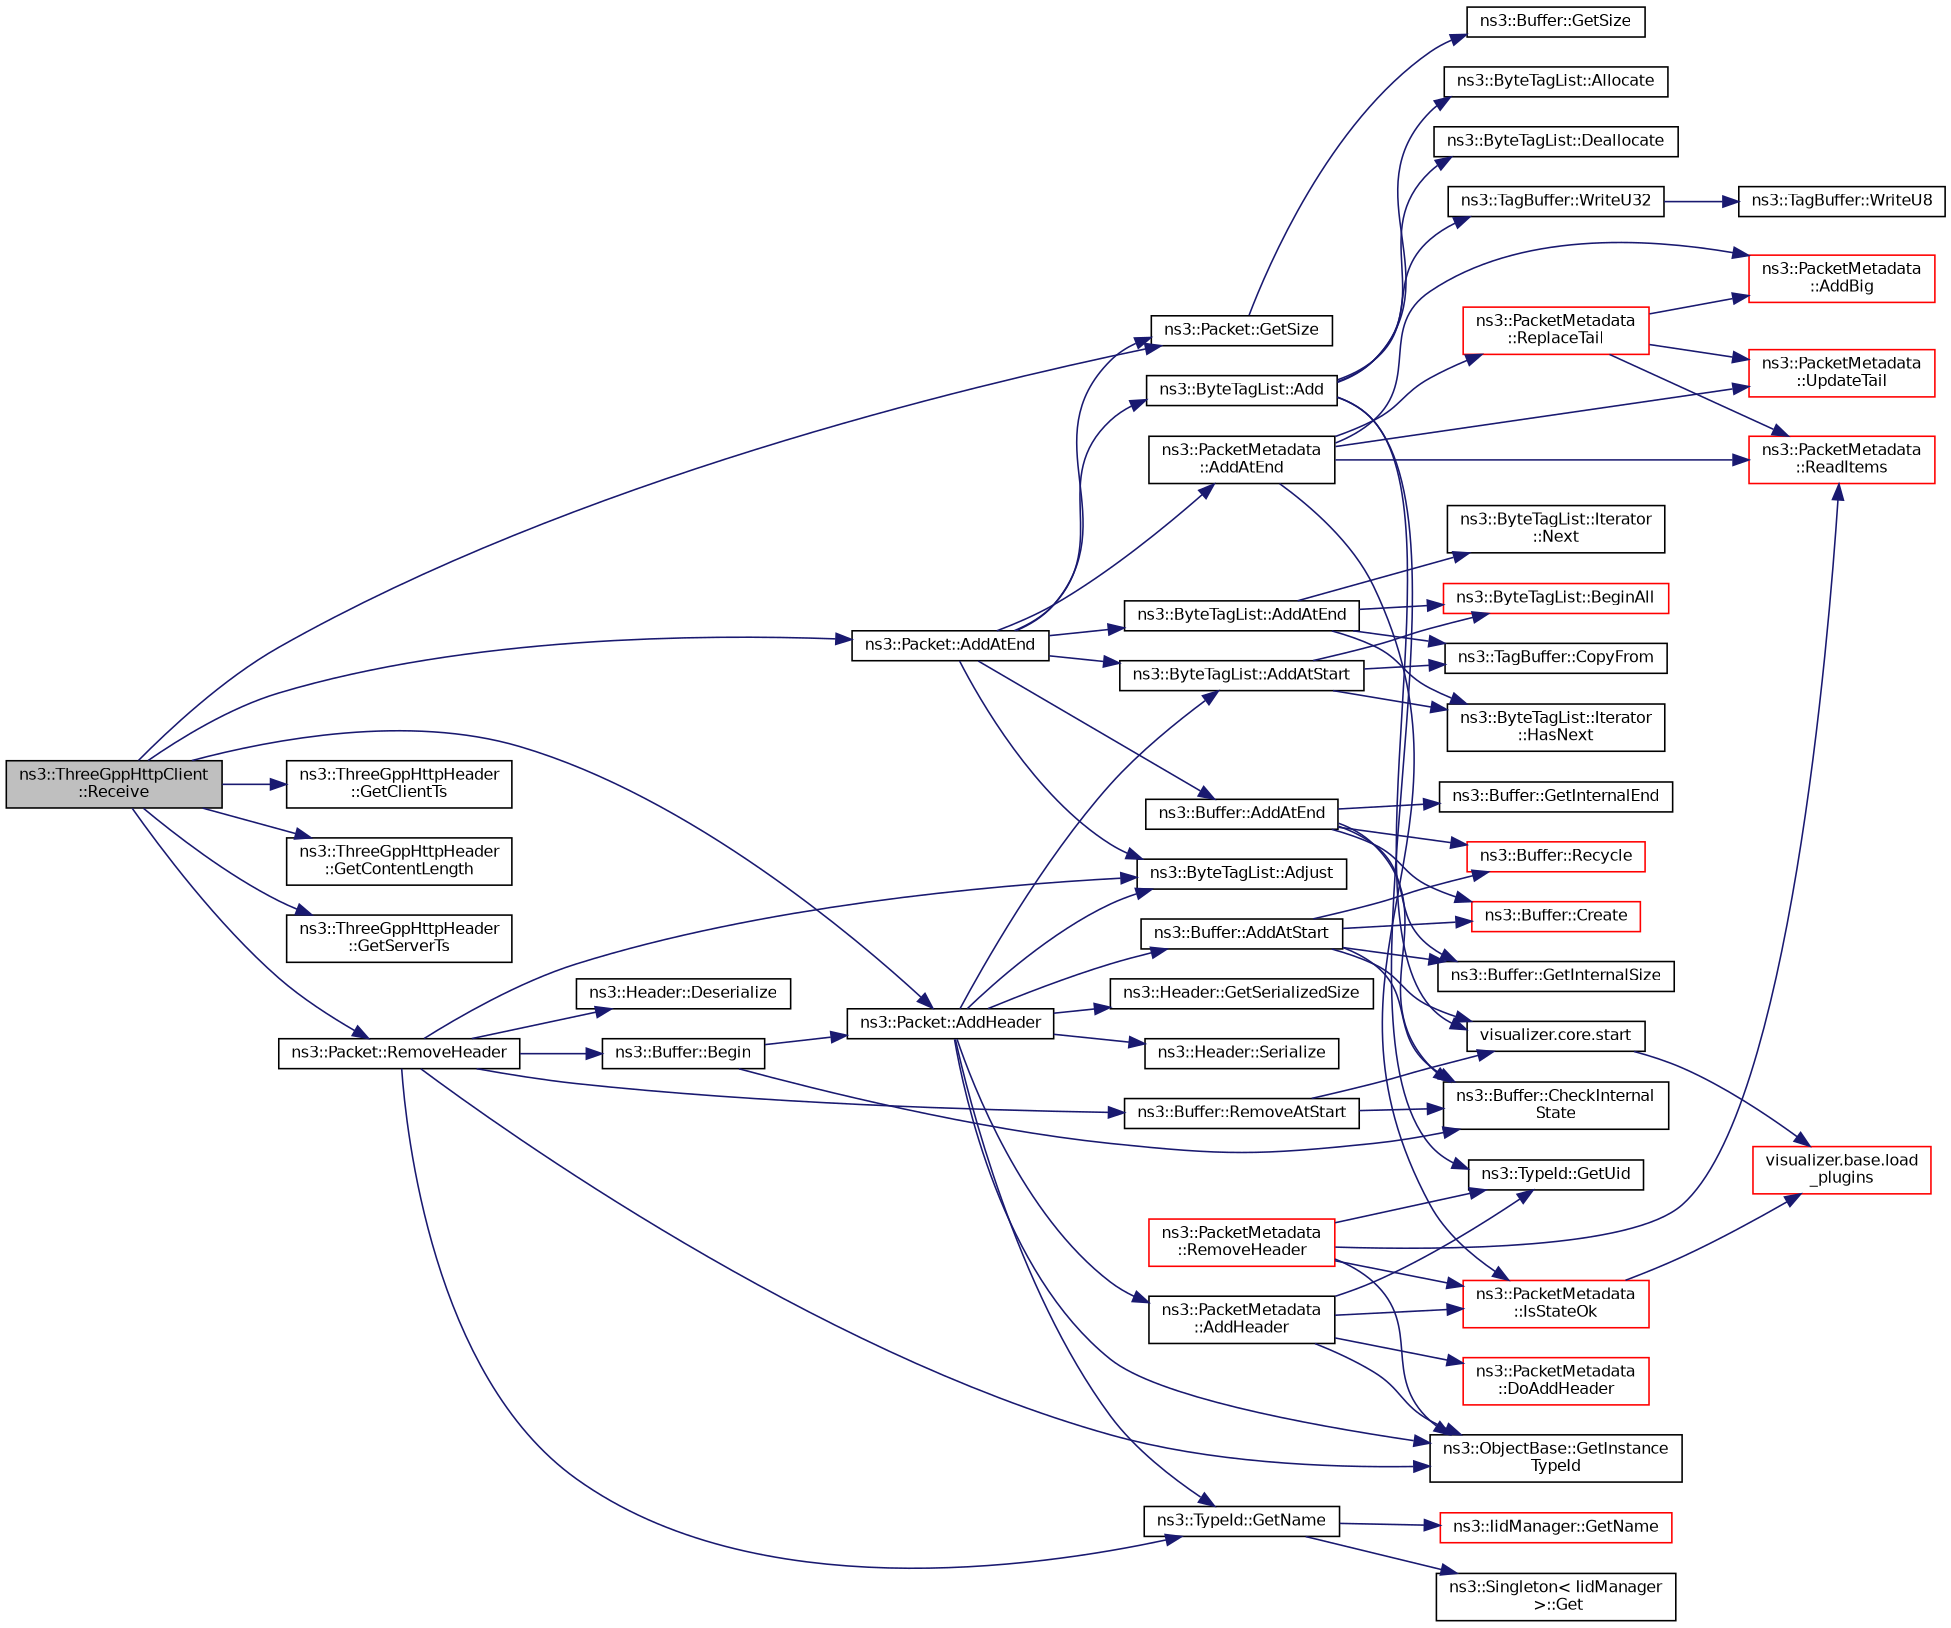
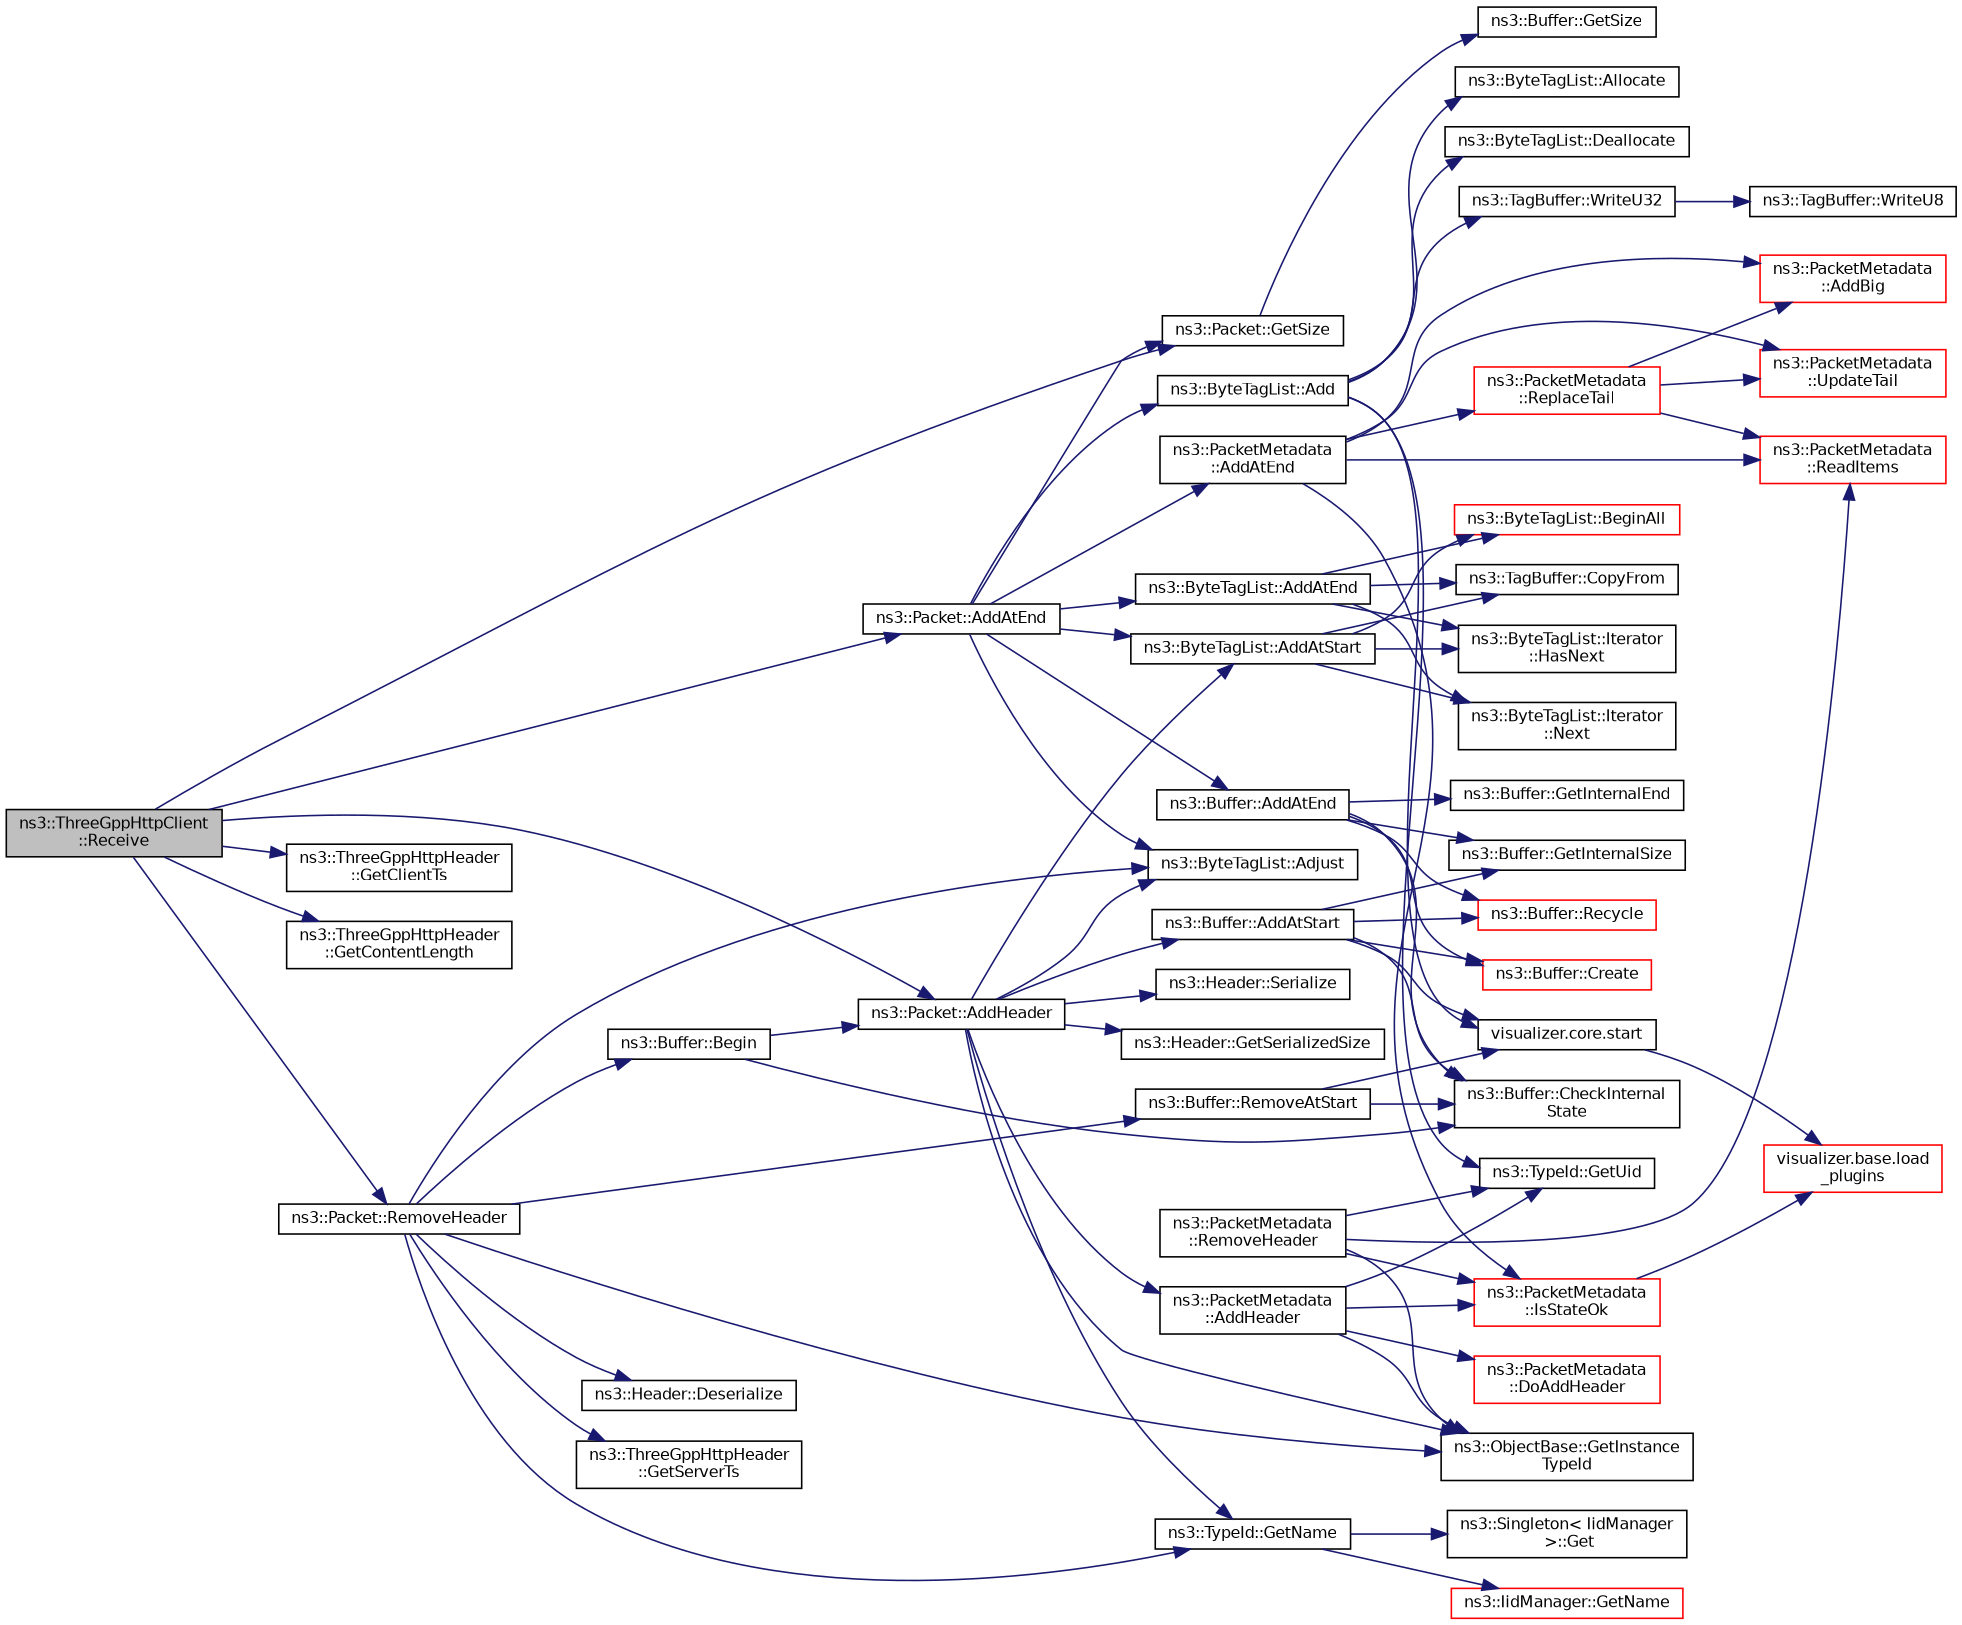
edge "ns3::ByteTagList::AddAtStart" -> "ns3::ByteTagList::Iterator ::Next": added
edge "ns3::ThreeGppHttpClient ::Receive" -> "ns3::ThreeGppHttpHeader ::GetServerTs": now "ns3::Packet::RemoveHeader" -> "ns3::ThreeGppHttpHeader ::GetServerTs"
node "ns3::PacketMetadata ::RemoveHeader": color red -> black
